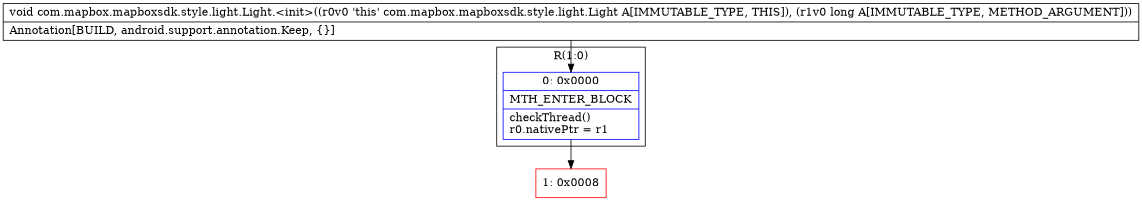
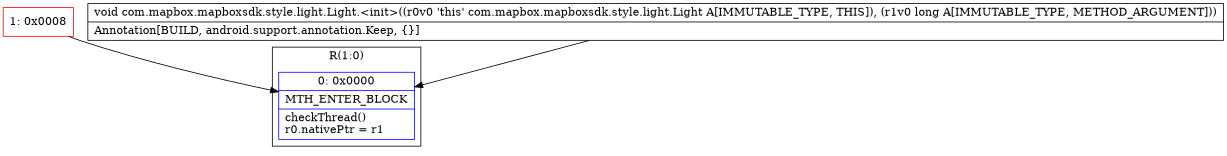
edge "0: 0x0000" -> "1: 0x0008": reversed
